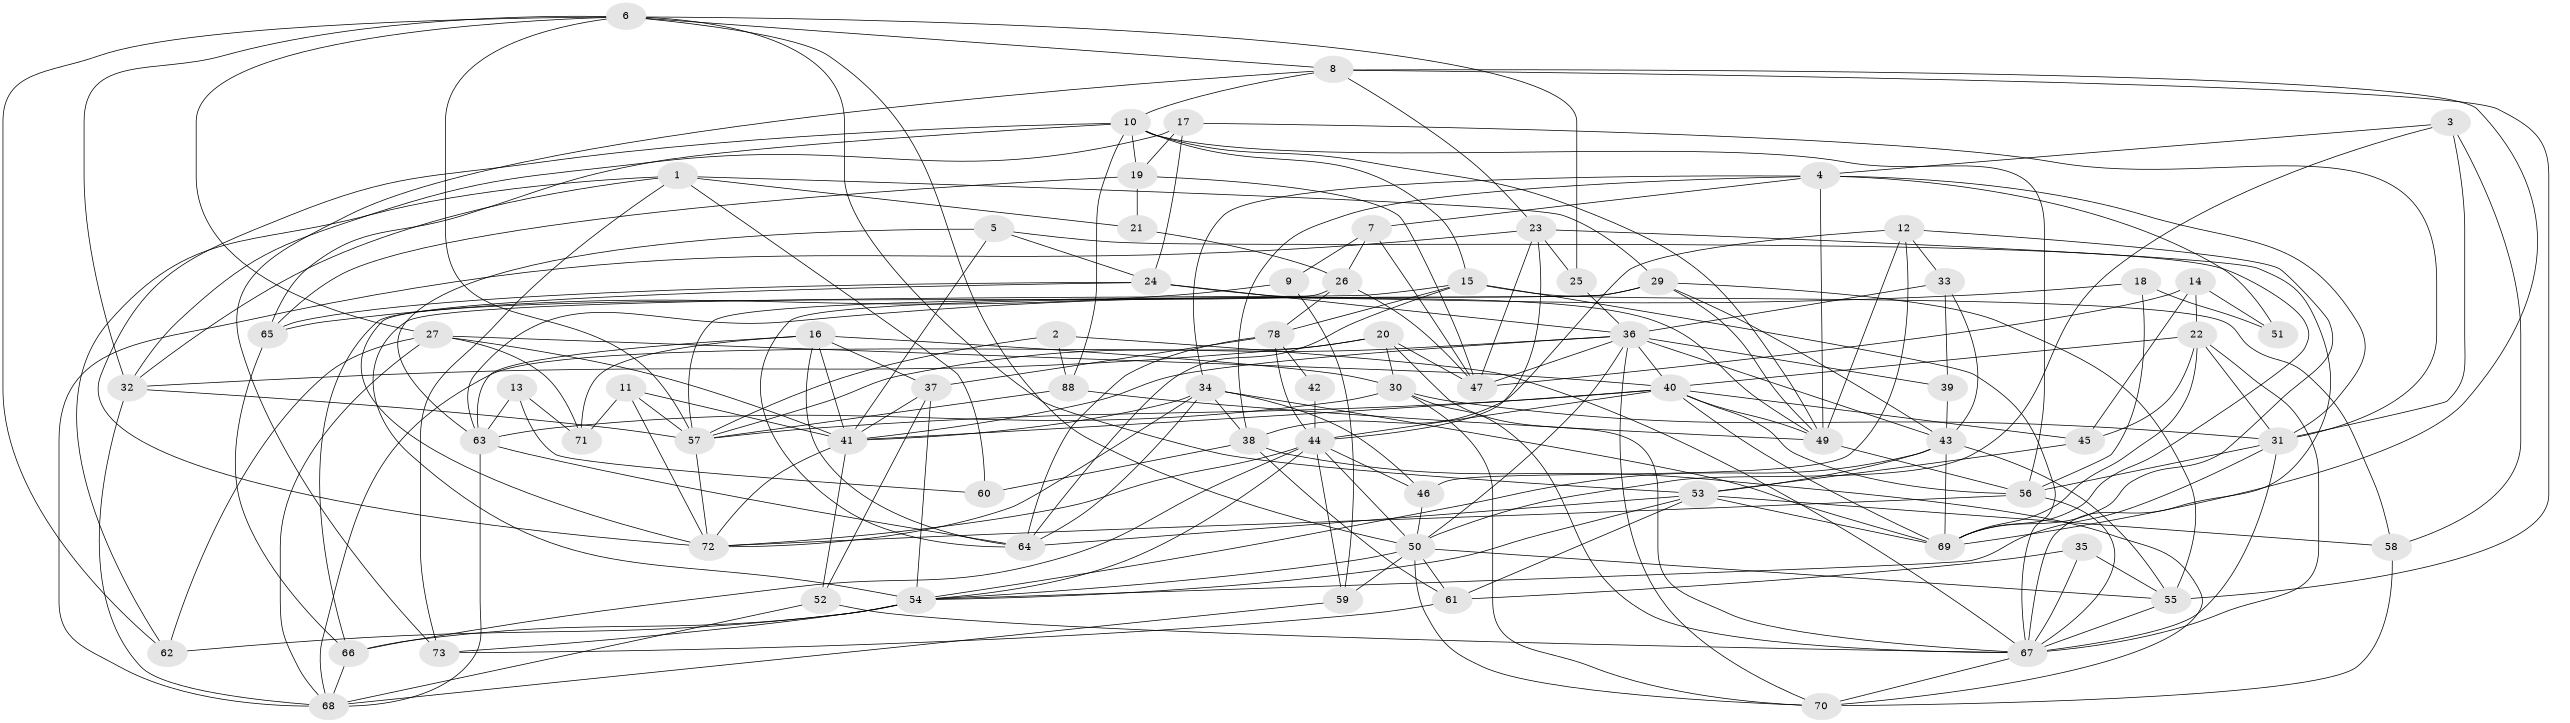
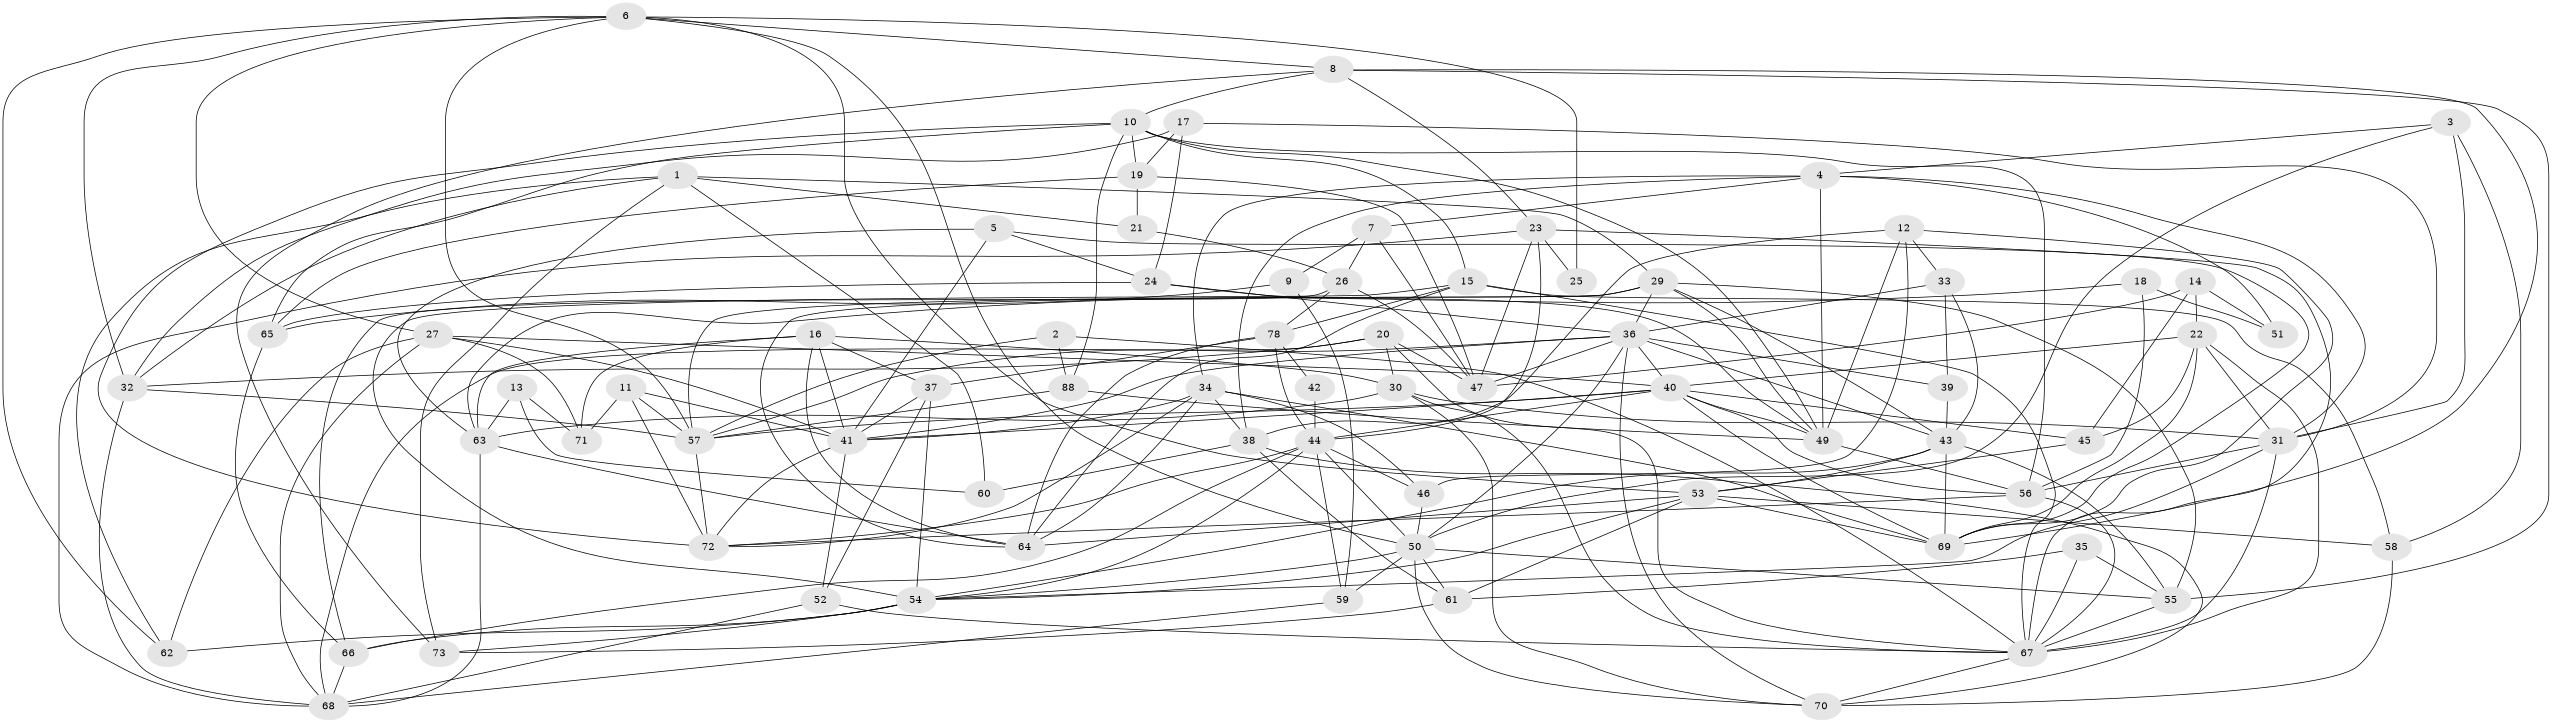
edge "25" -- "36": now "29" -- "36"
edge "24" -- "72": removed
